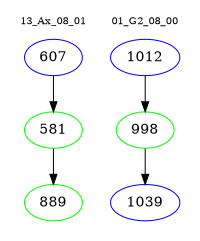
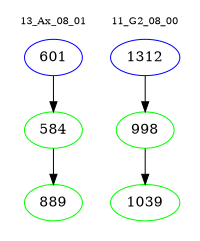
cluster "01_G2_08_00": label "01_G2_08_00" -> "11_G2_08_00"
node "607": label "607" -> "601"
node "1012": label "1012" -> "1312"
node "581": label "581" -> "584"
node "1039": color blue -> green
